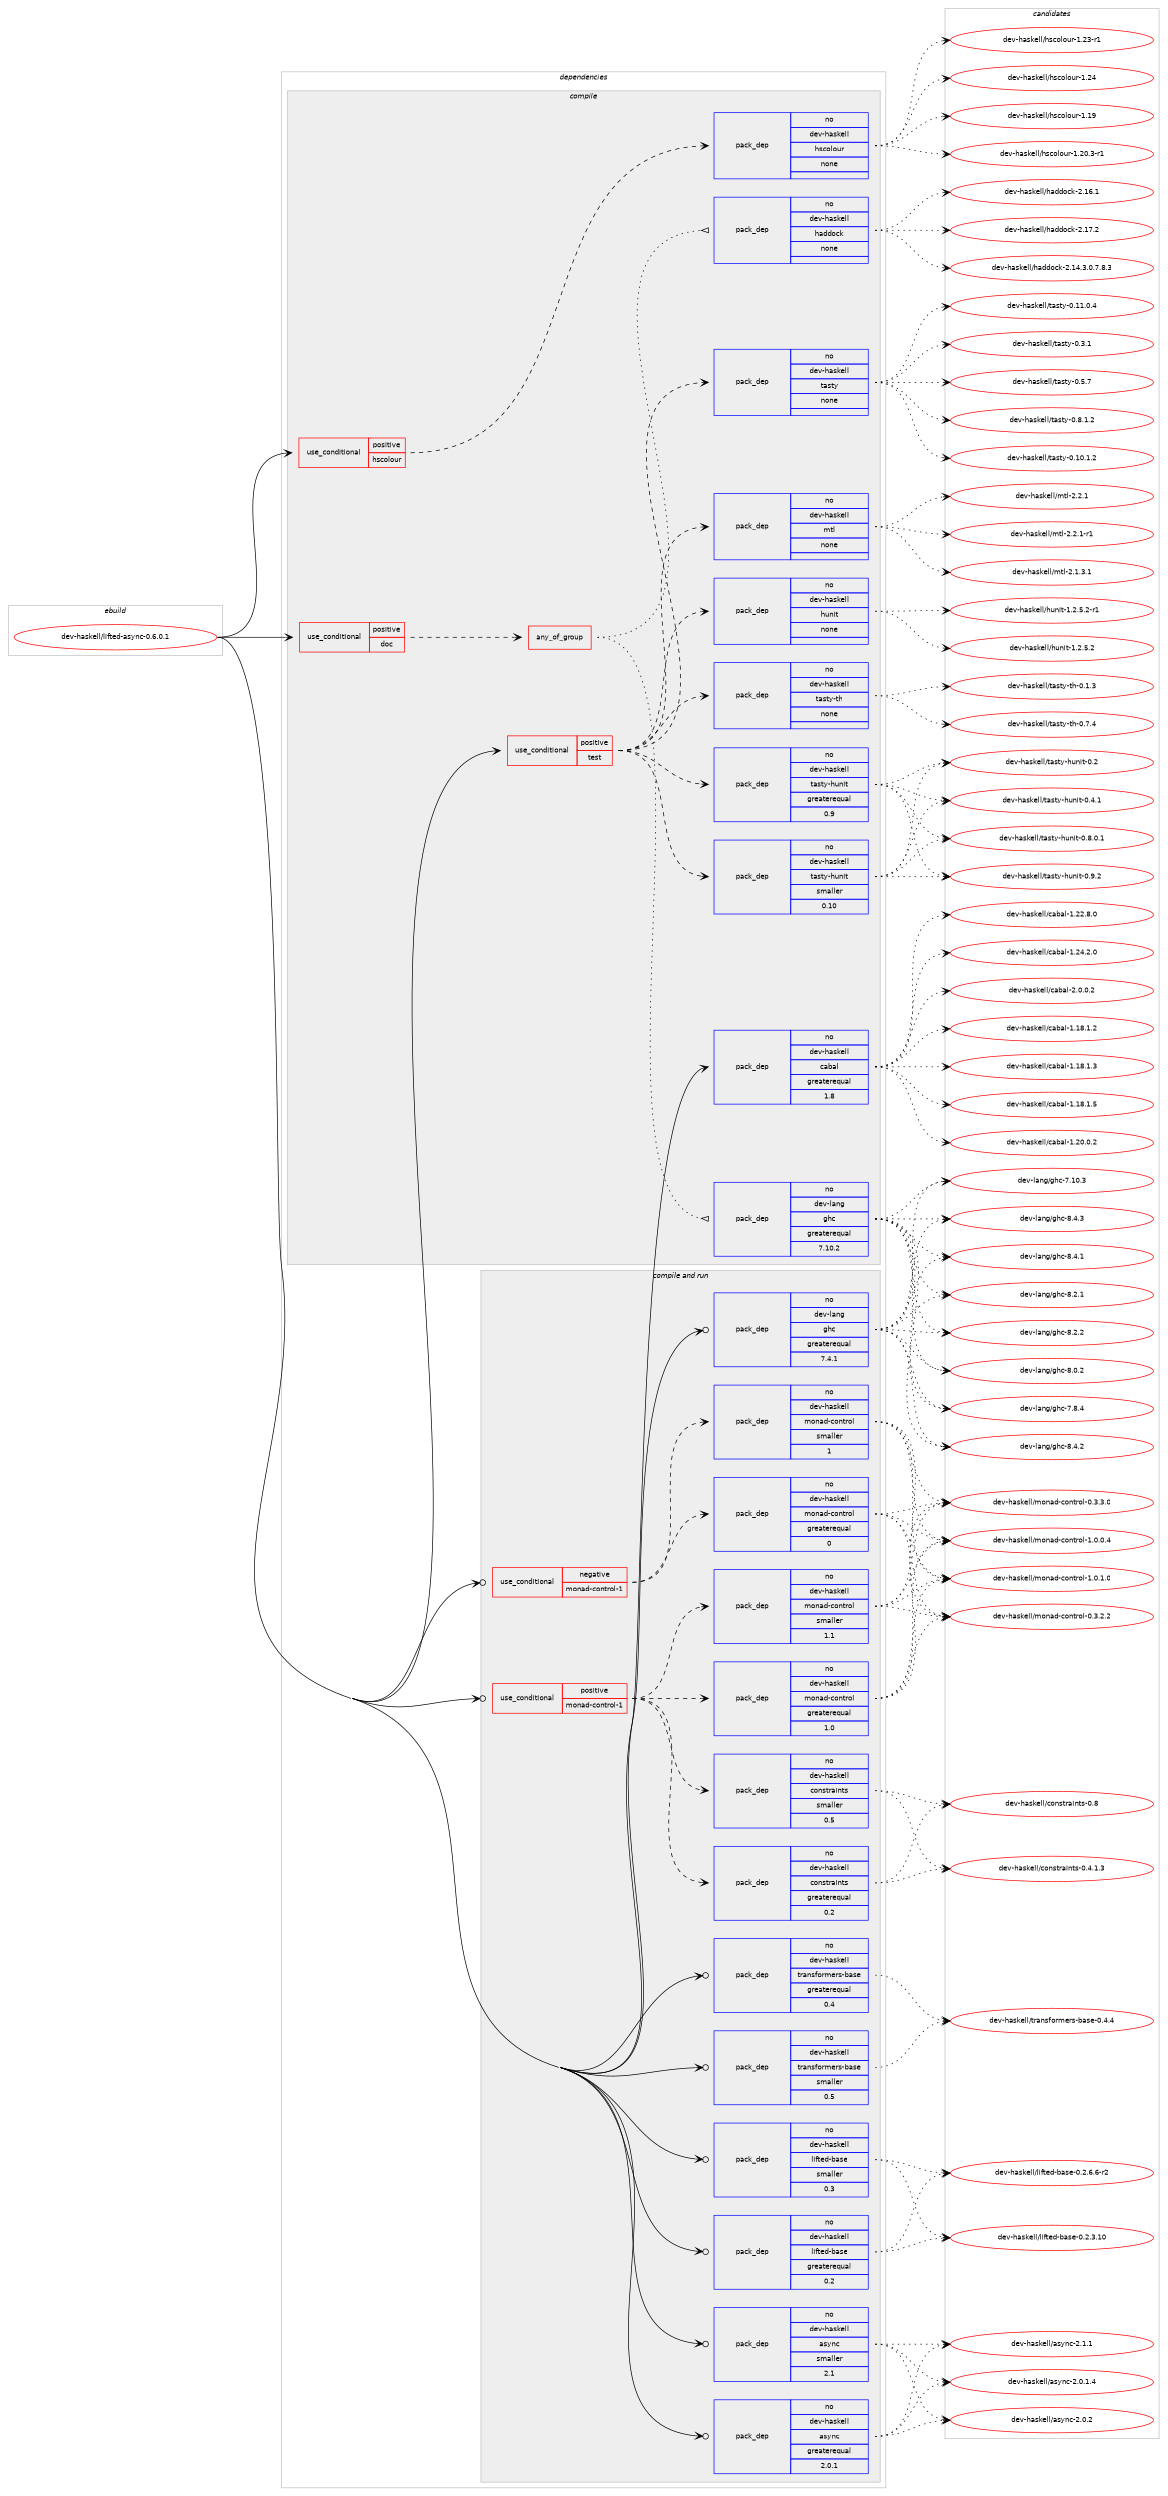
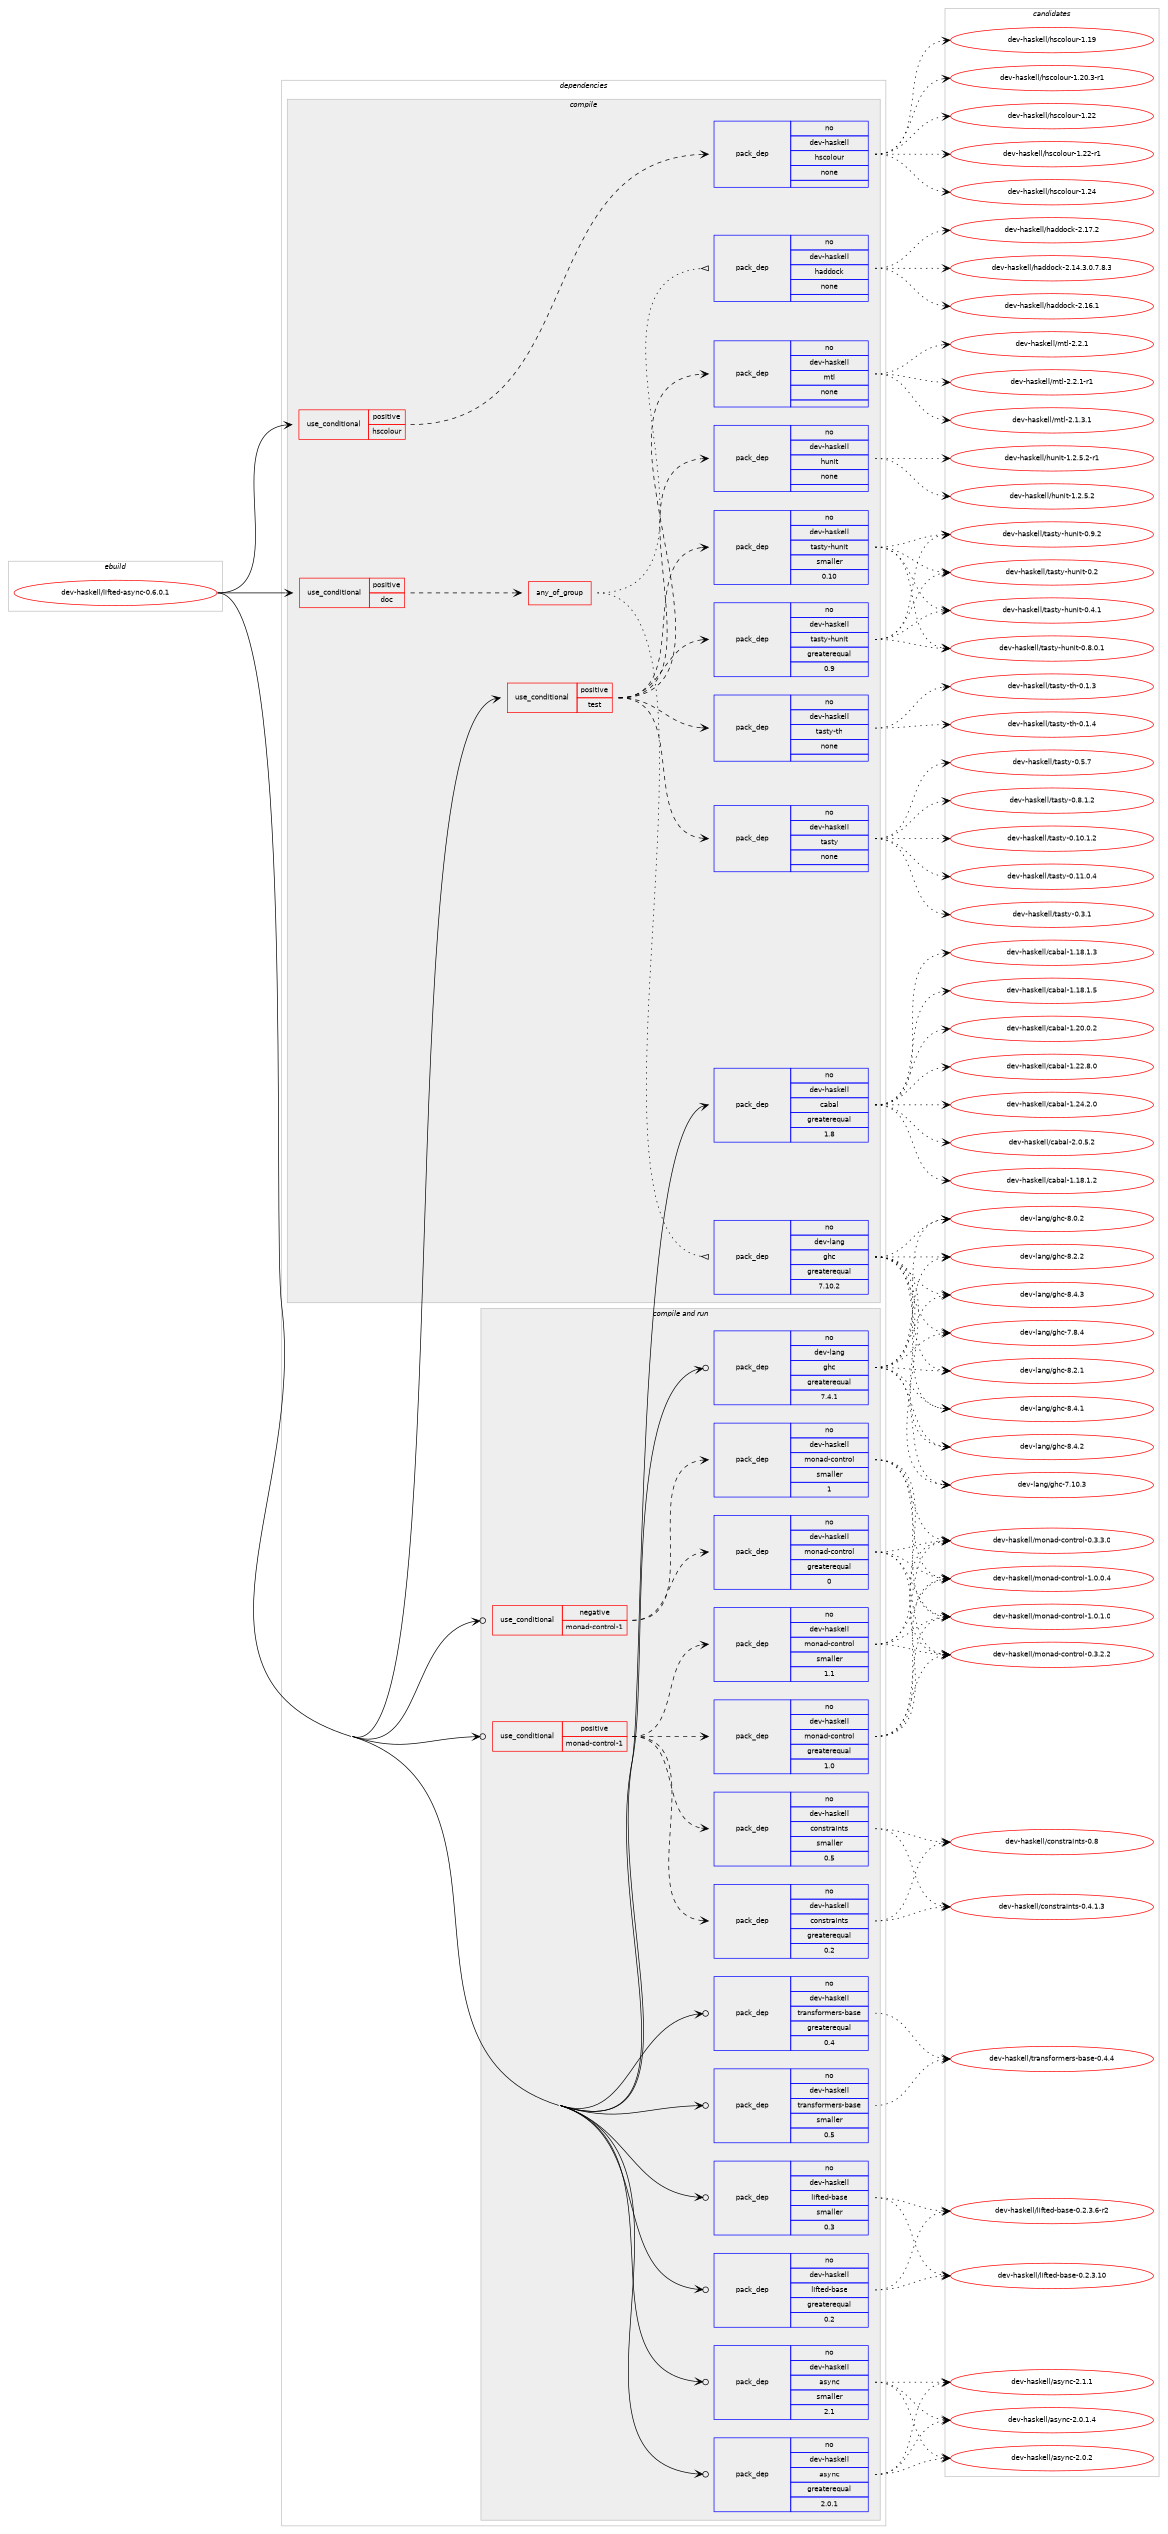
node "dev-haskell/hscolour-1.23-r1": label "dev-haskell/hscolour-1.23-r1" -> "dev-haskell/hscolour-1.22-r1"
node "dev-haskell/hscolour-1.22": added
node "dev-haskell/tasty-th-0.7.4": label "dev-haskell/tasty-th-0.7.4" -> "dev-haskell/tasty-th-0.1.4"
node "dev-haskell/cabal-2.0.0.2": label "dev-haskell/cabal-2.0.0.2" -> "dev-haskell/cabal-2.0.5.2"
node "dev-haskell/lifted-base-0.2.6.6-r2": label "dev-haskell/lifted-base-0.2.6.6-r2" -> "dev-haskell/lifted-base-0.2.3.6-r2"
